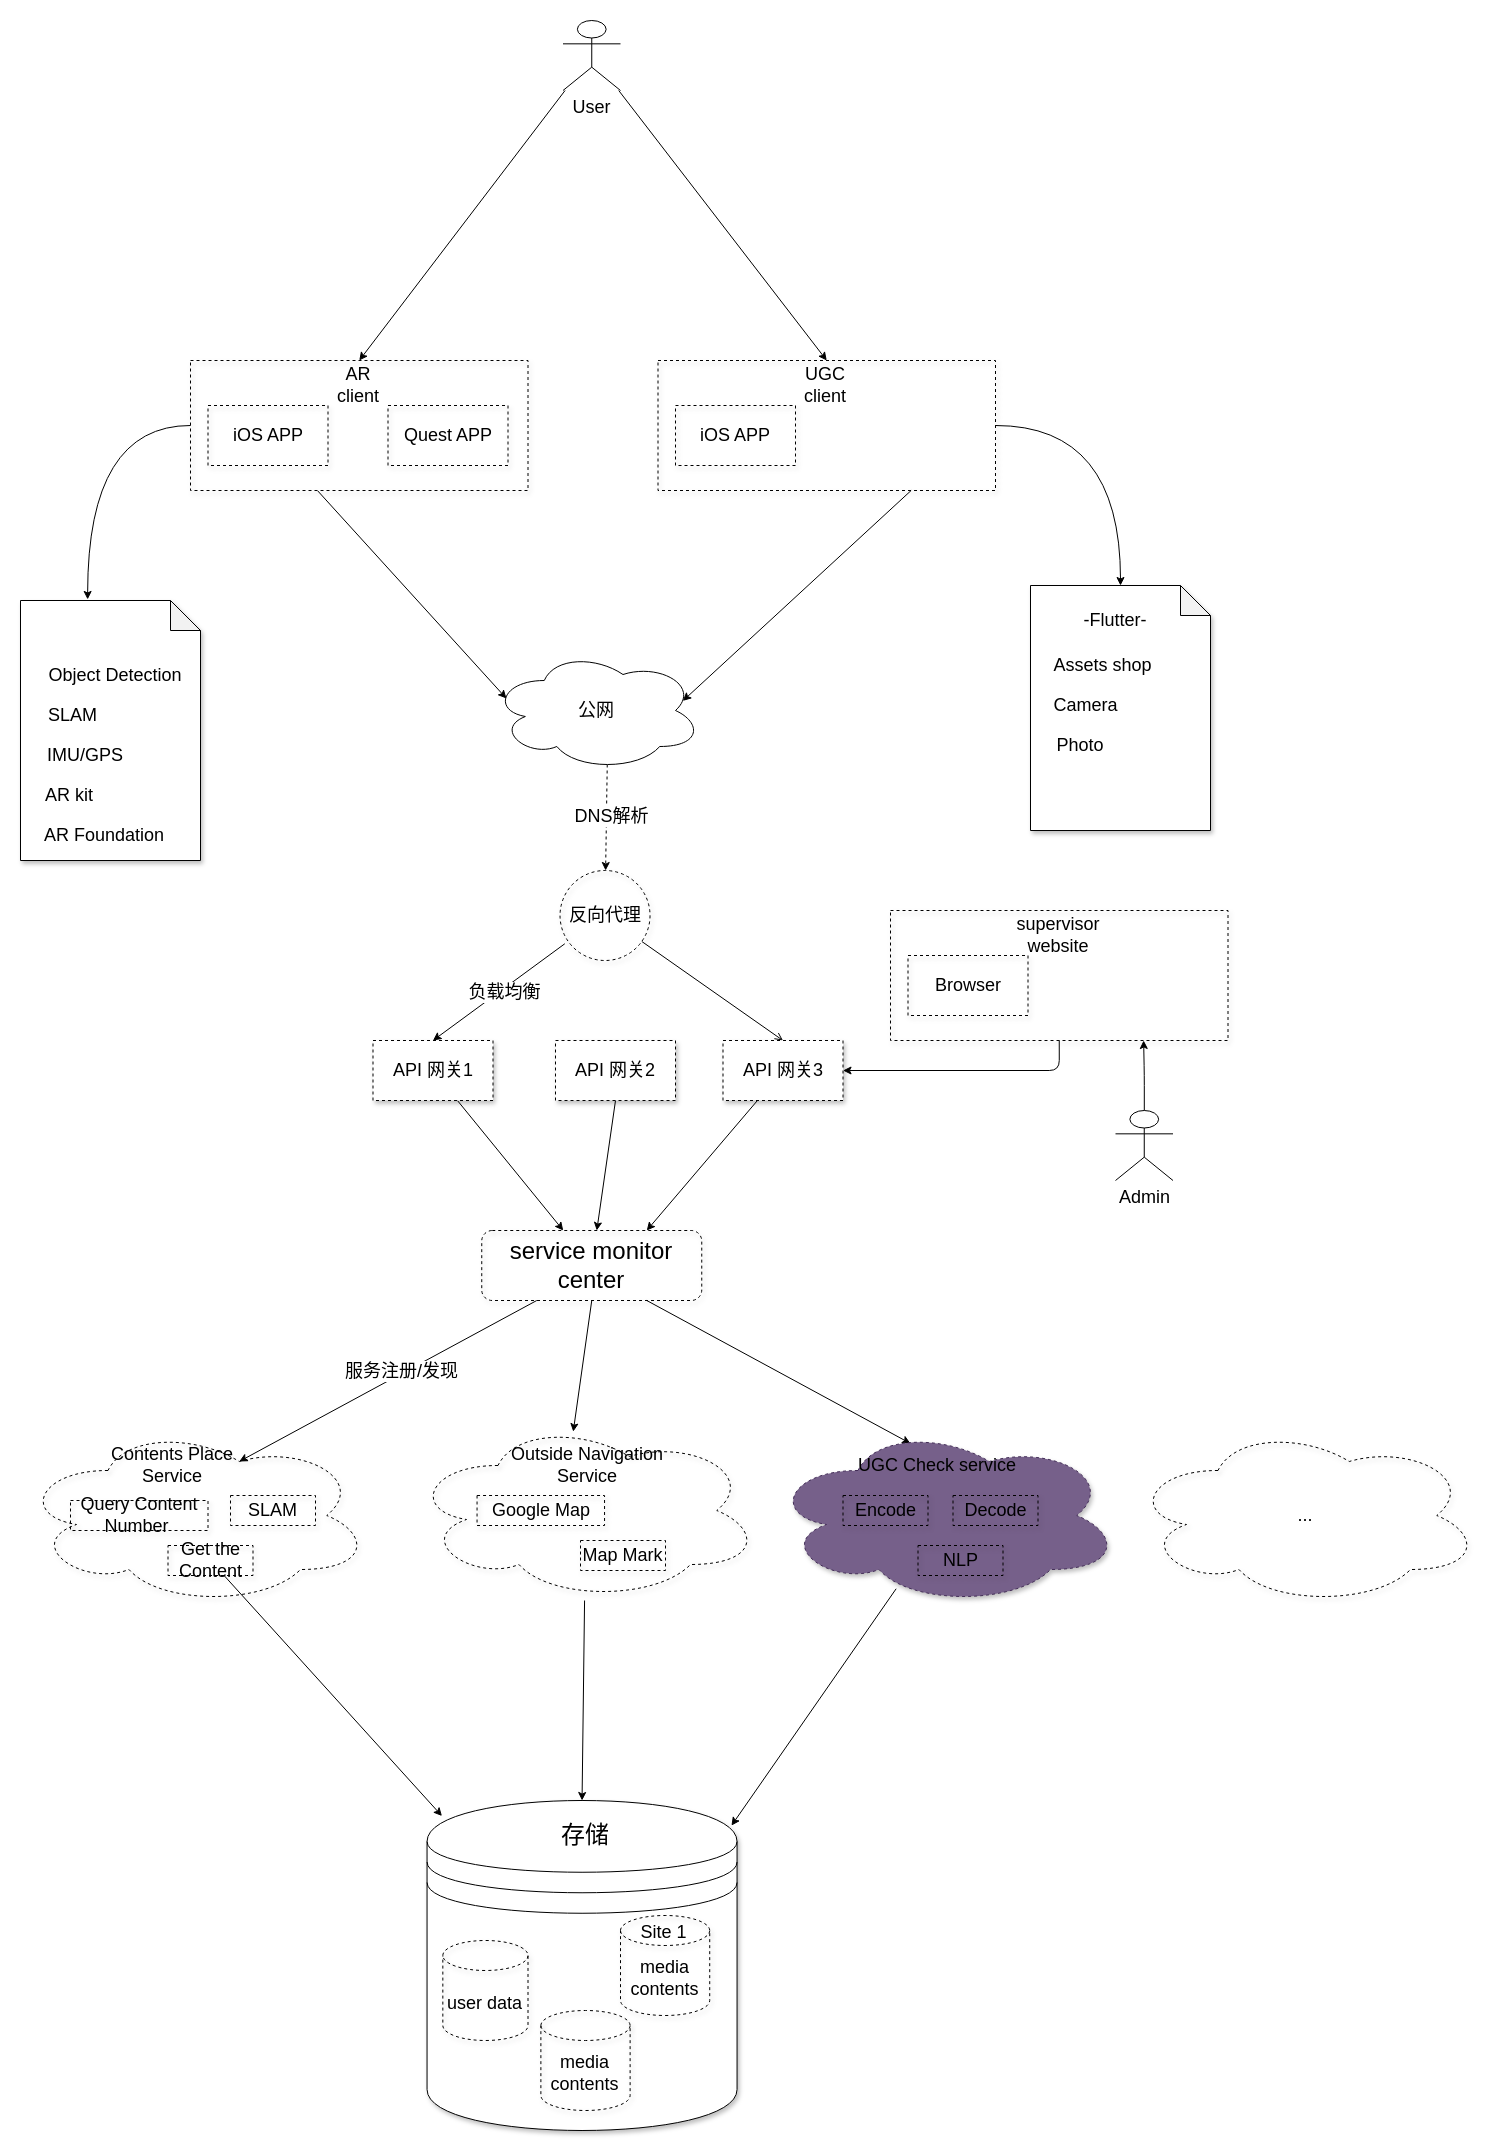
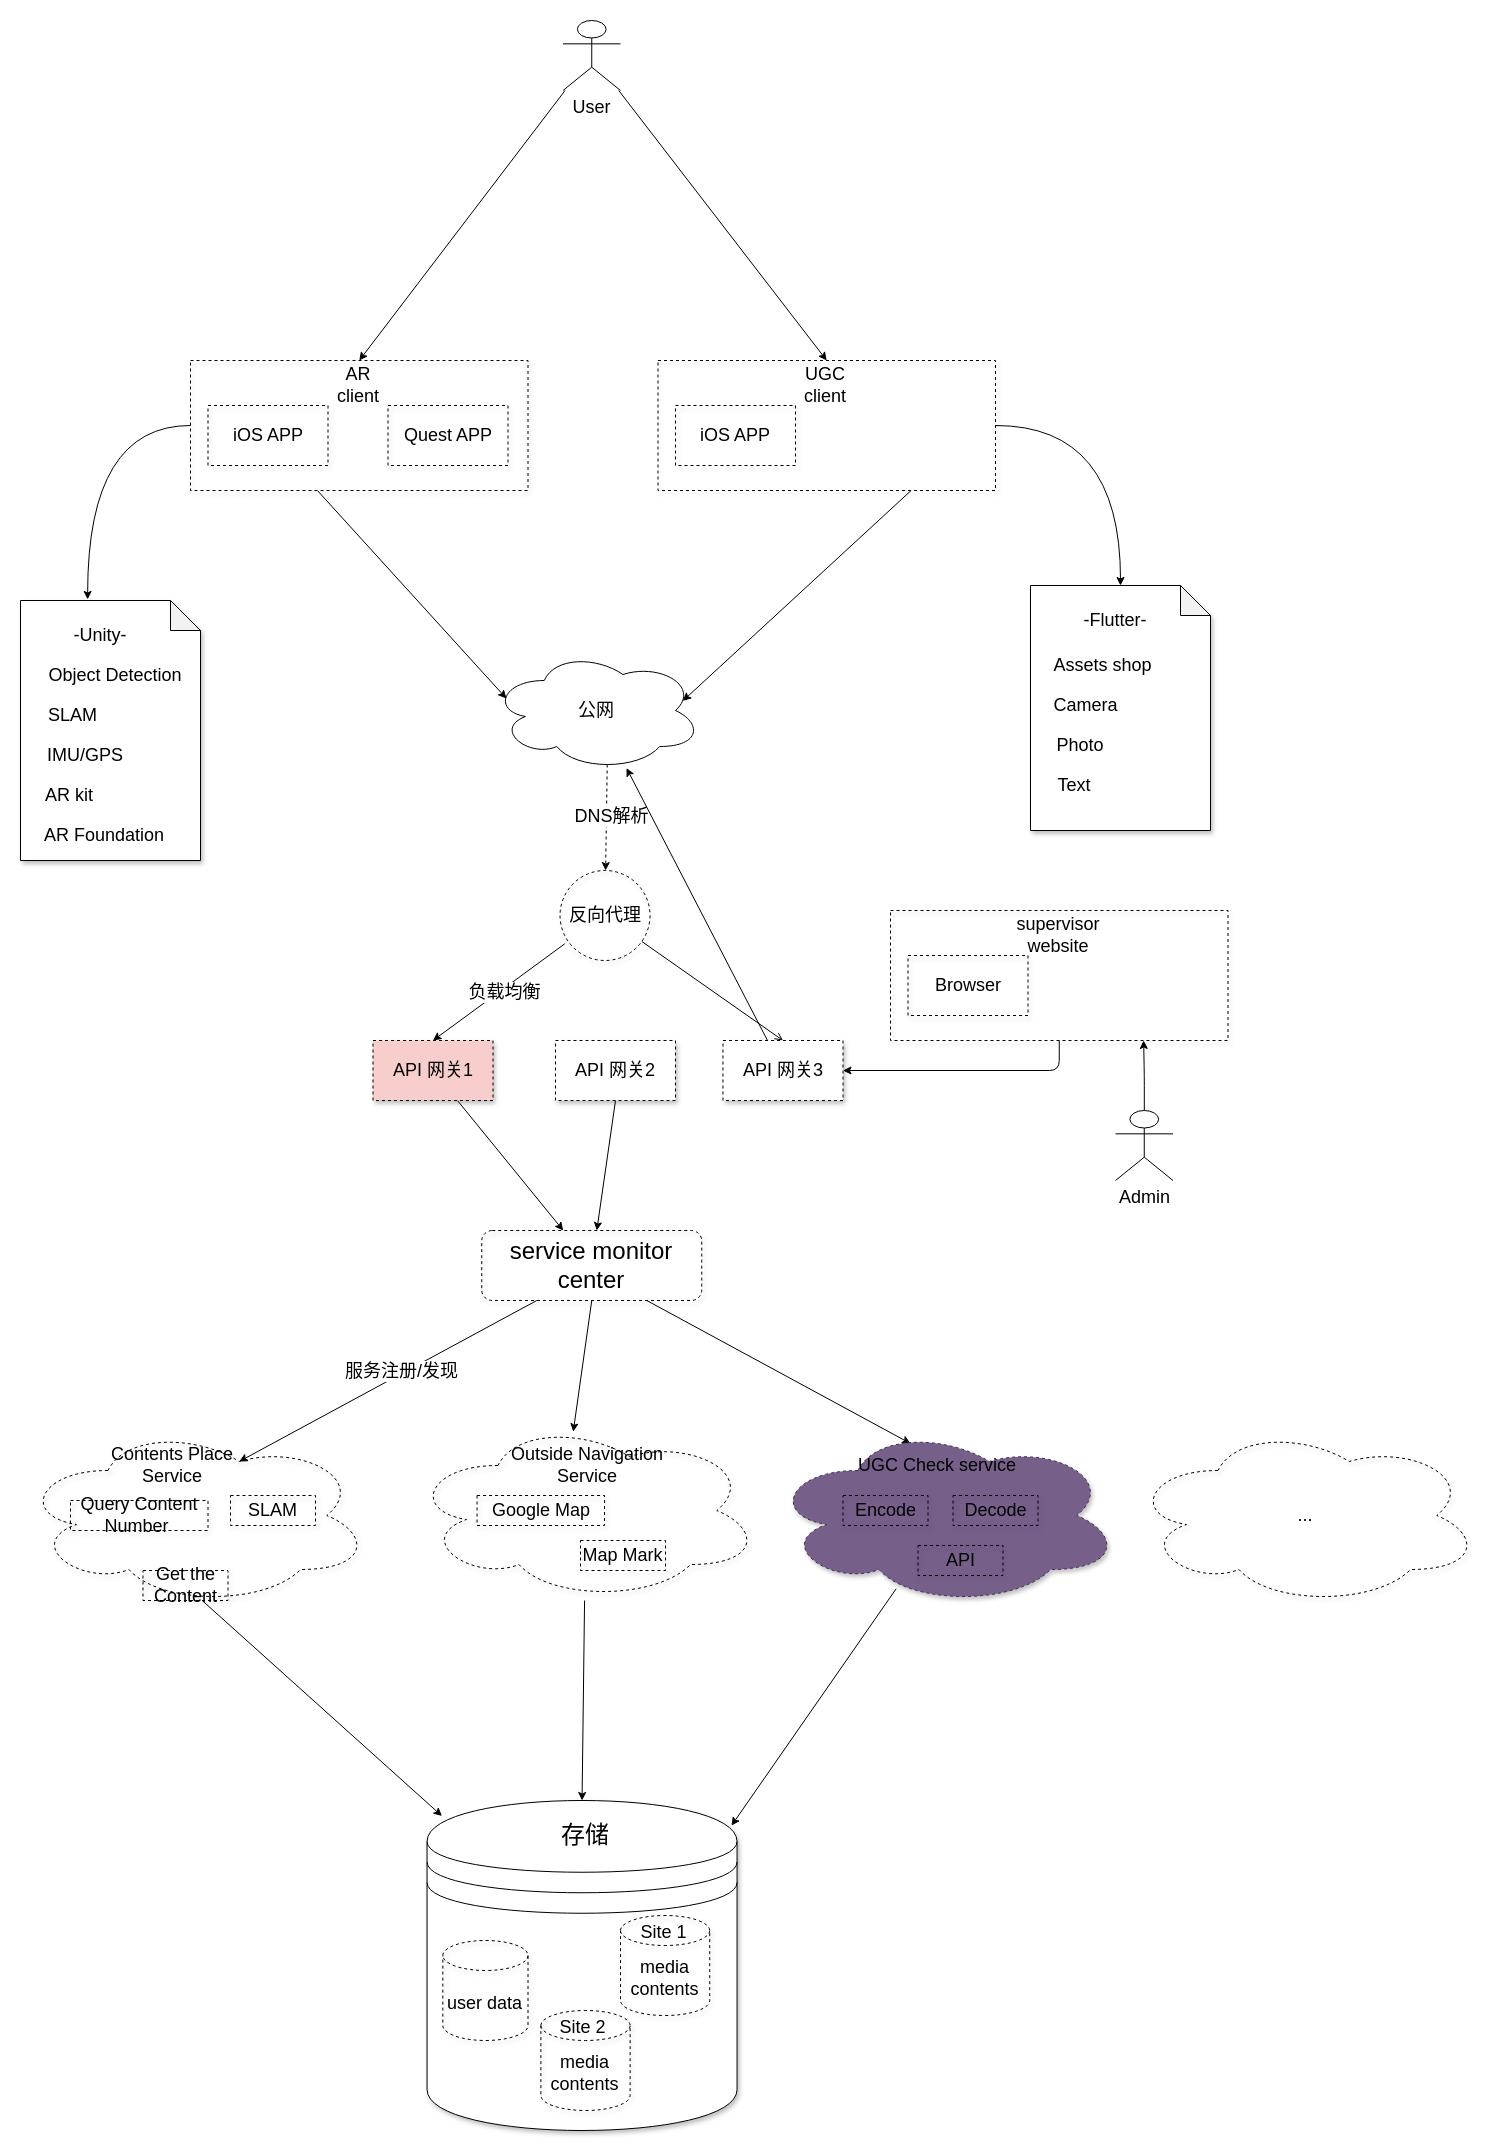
node "-Unity-": added
node "Text": added
node "API 网关1": fillcolor #ffffff -> #f8cecc
edge "API 网关3" -> "service monitor center": now "API 网关3" -> "公网"
node "Get the Content": moved (211, 1561) -> (186, 1586)
node "NLP": label "NLP" -> "API"
node "Site 2": added
